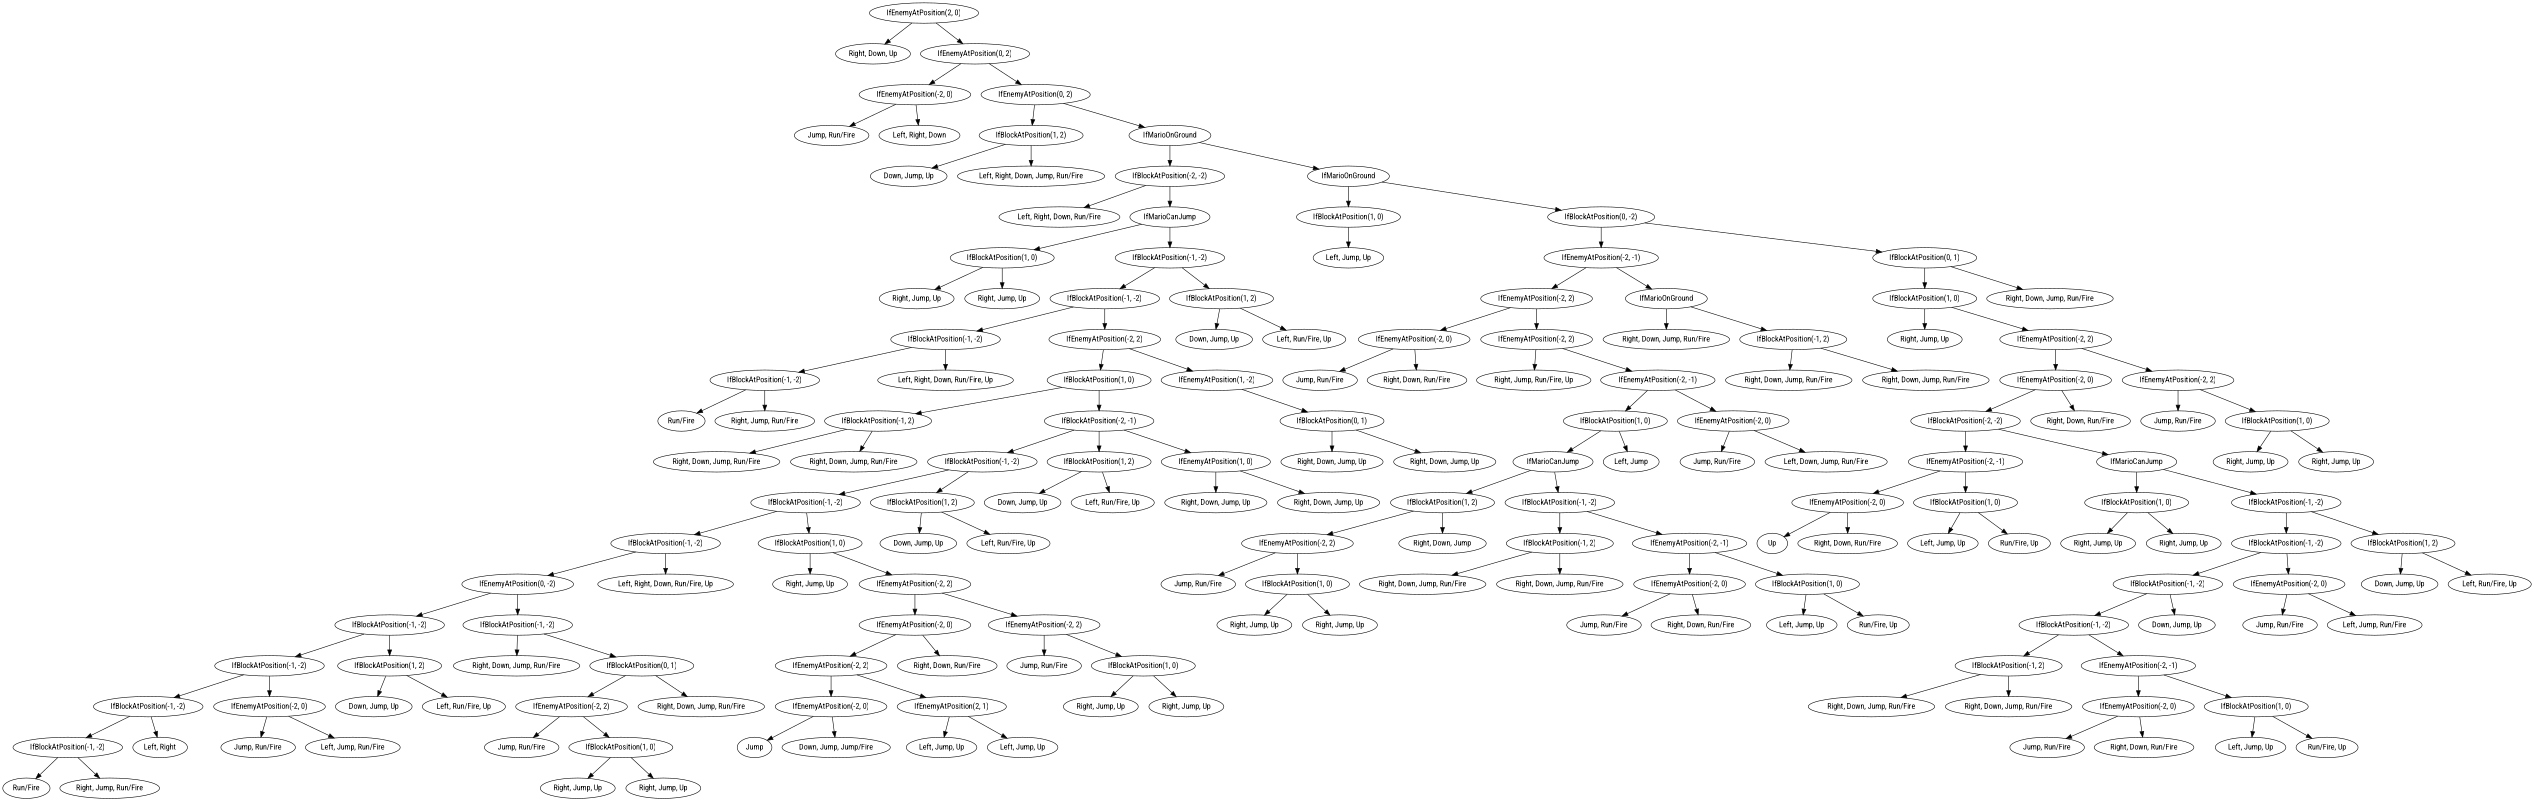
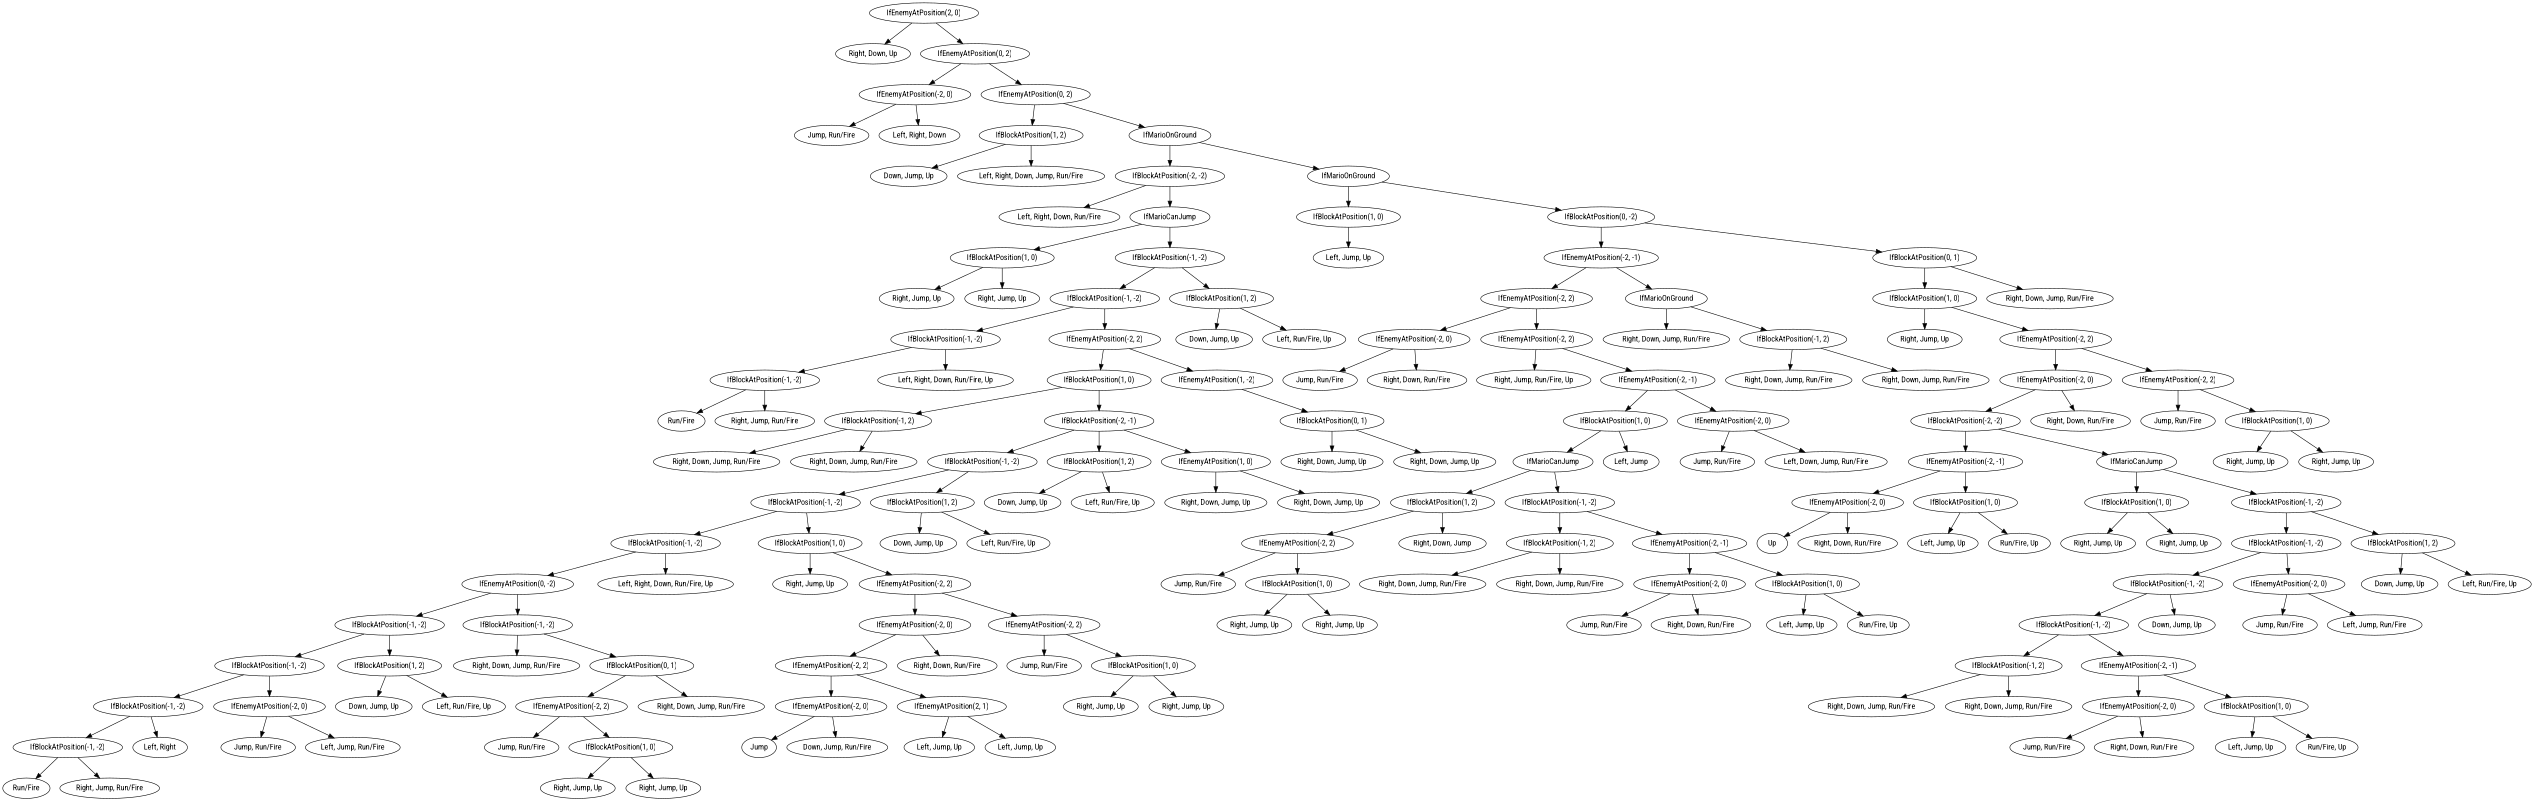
node "Down, Jump, Jump/Fire": label "Down, Jump, Jump/Fire" -> "Down, Jump, Run/Fire"
